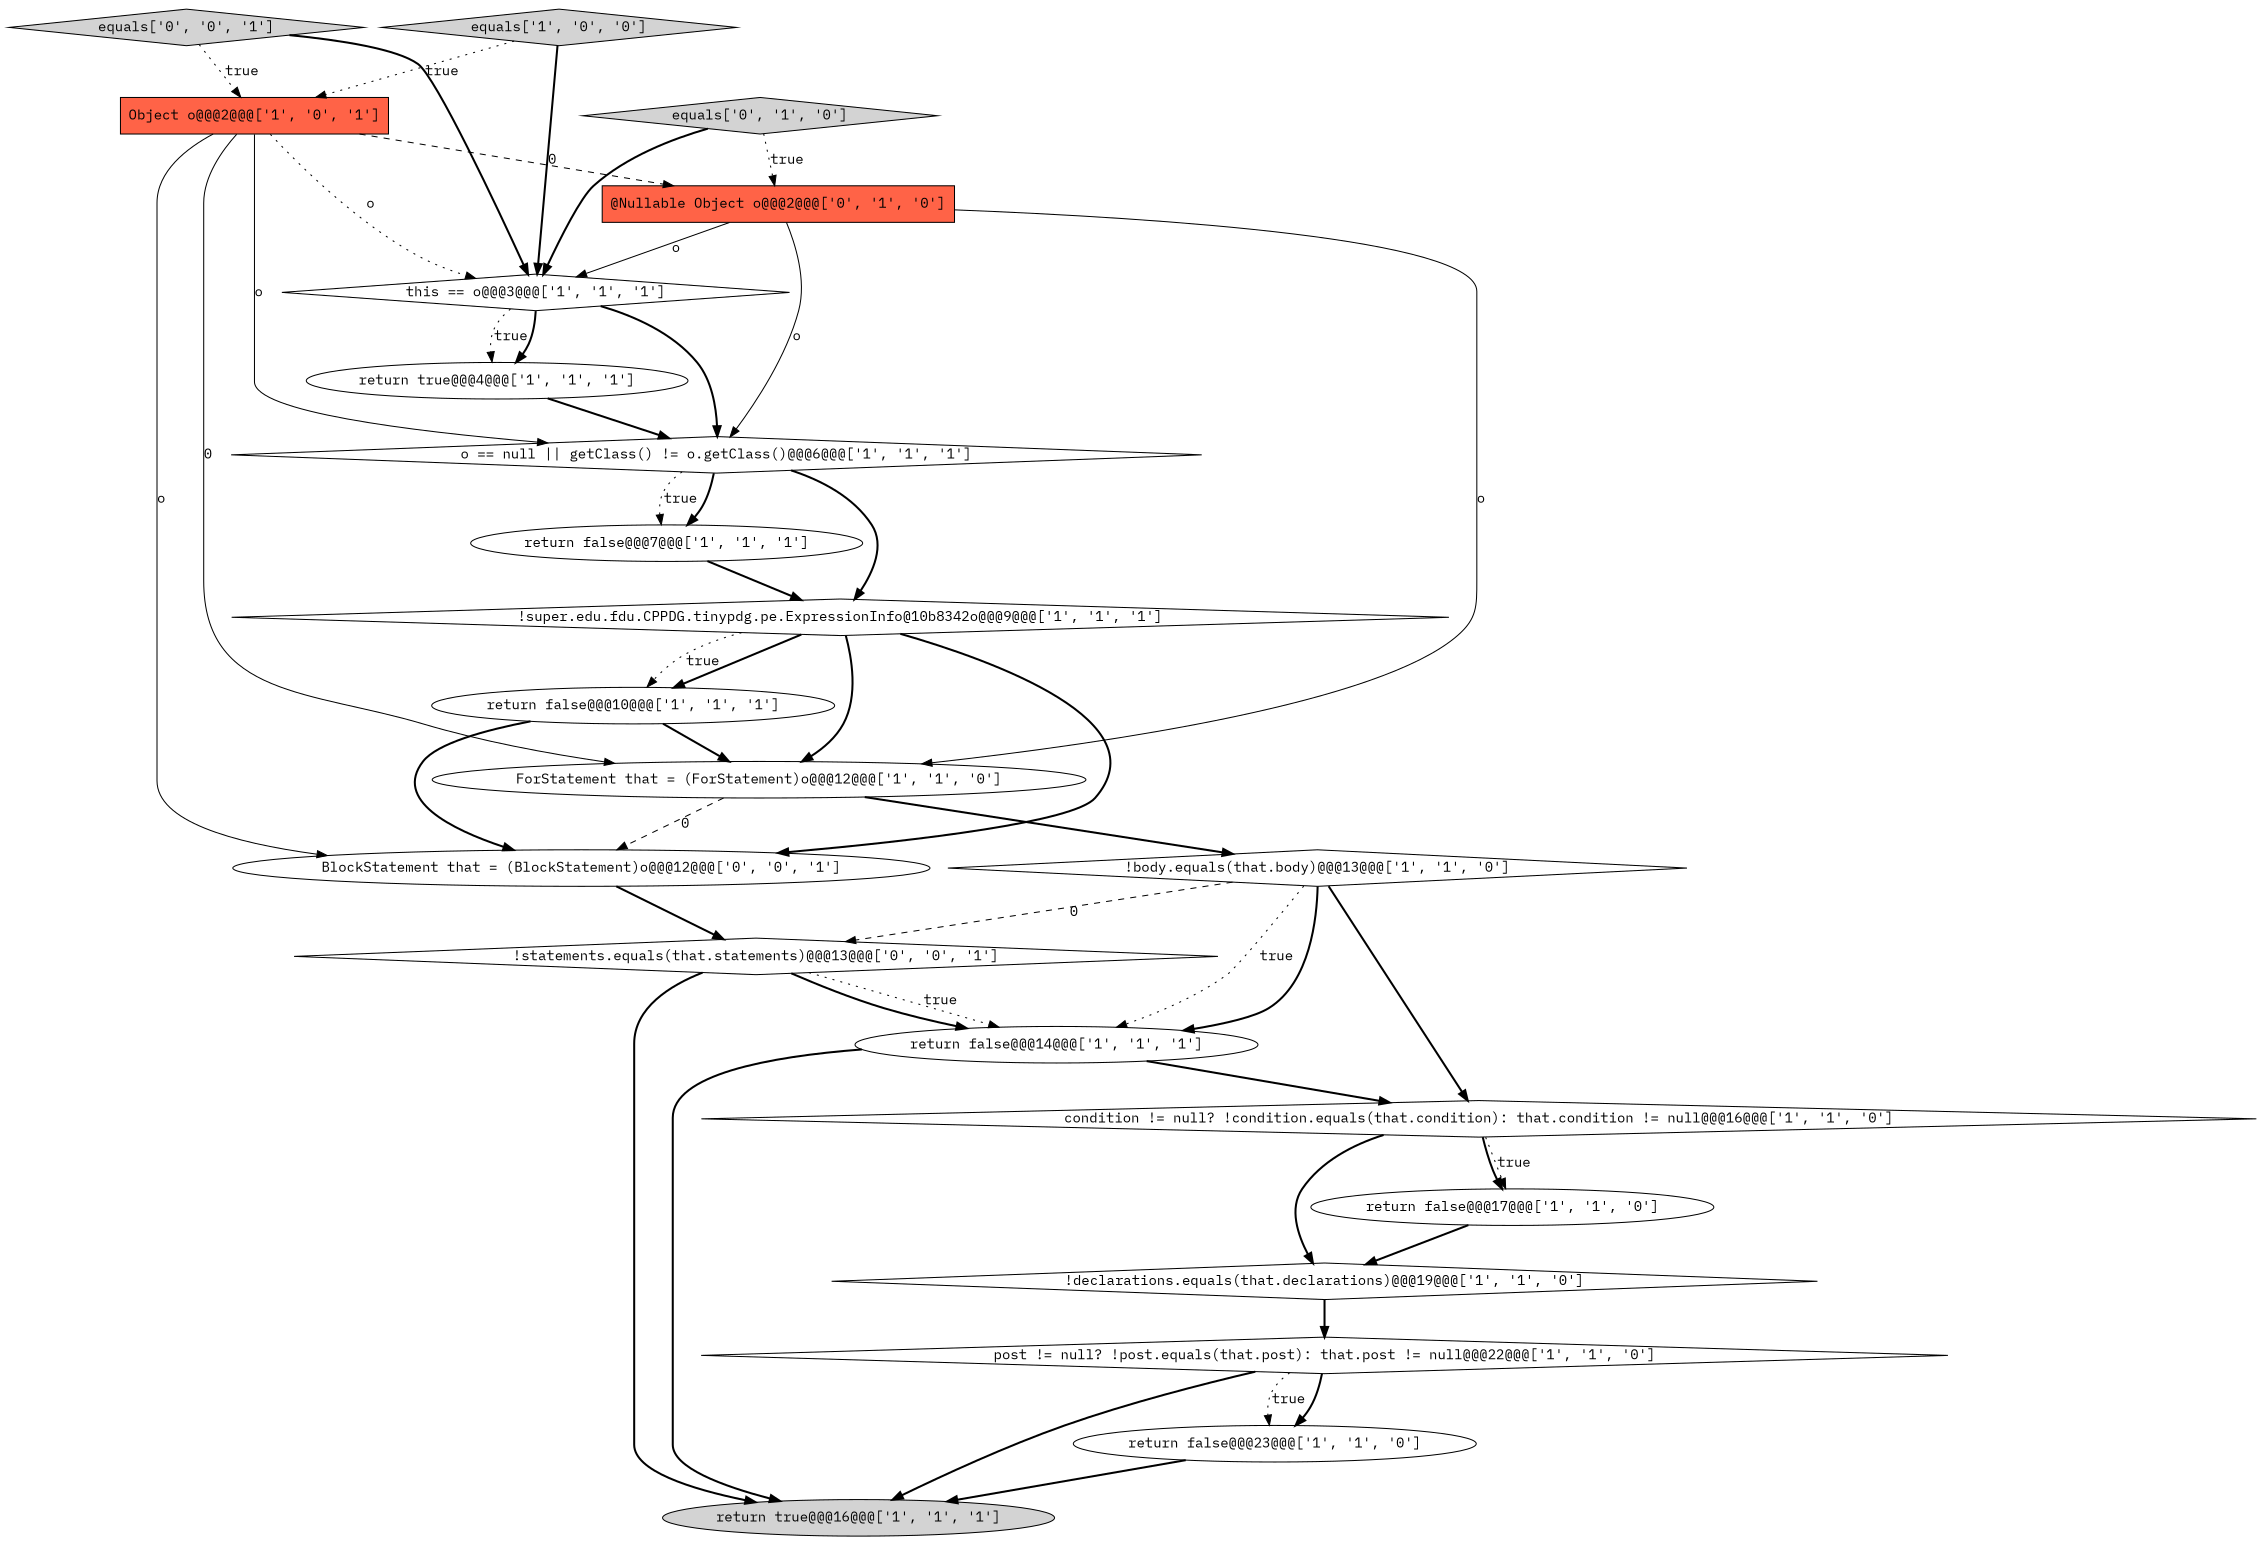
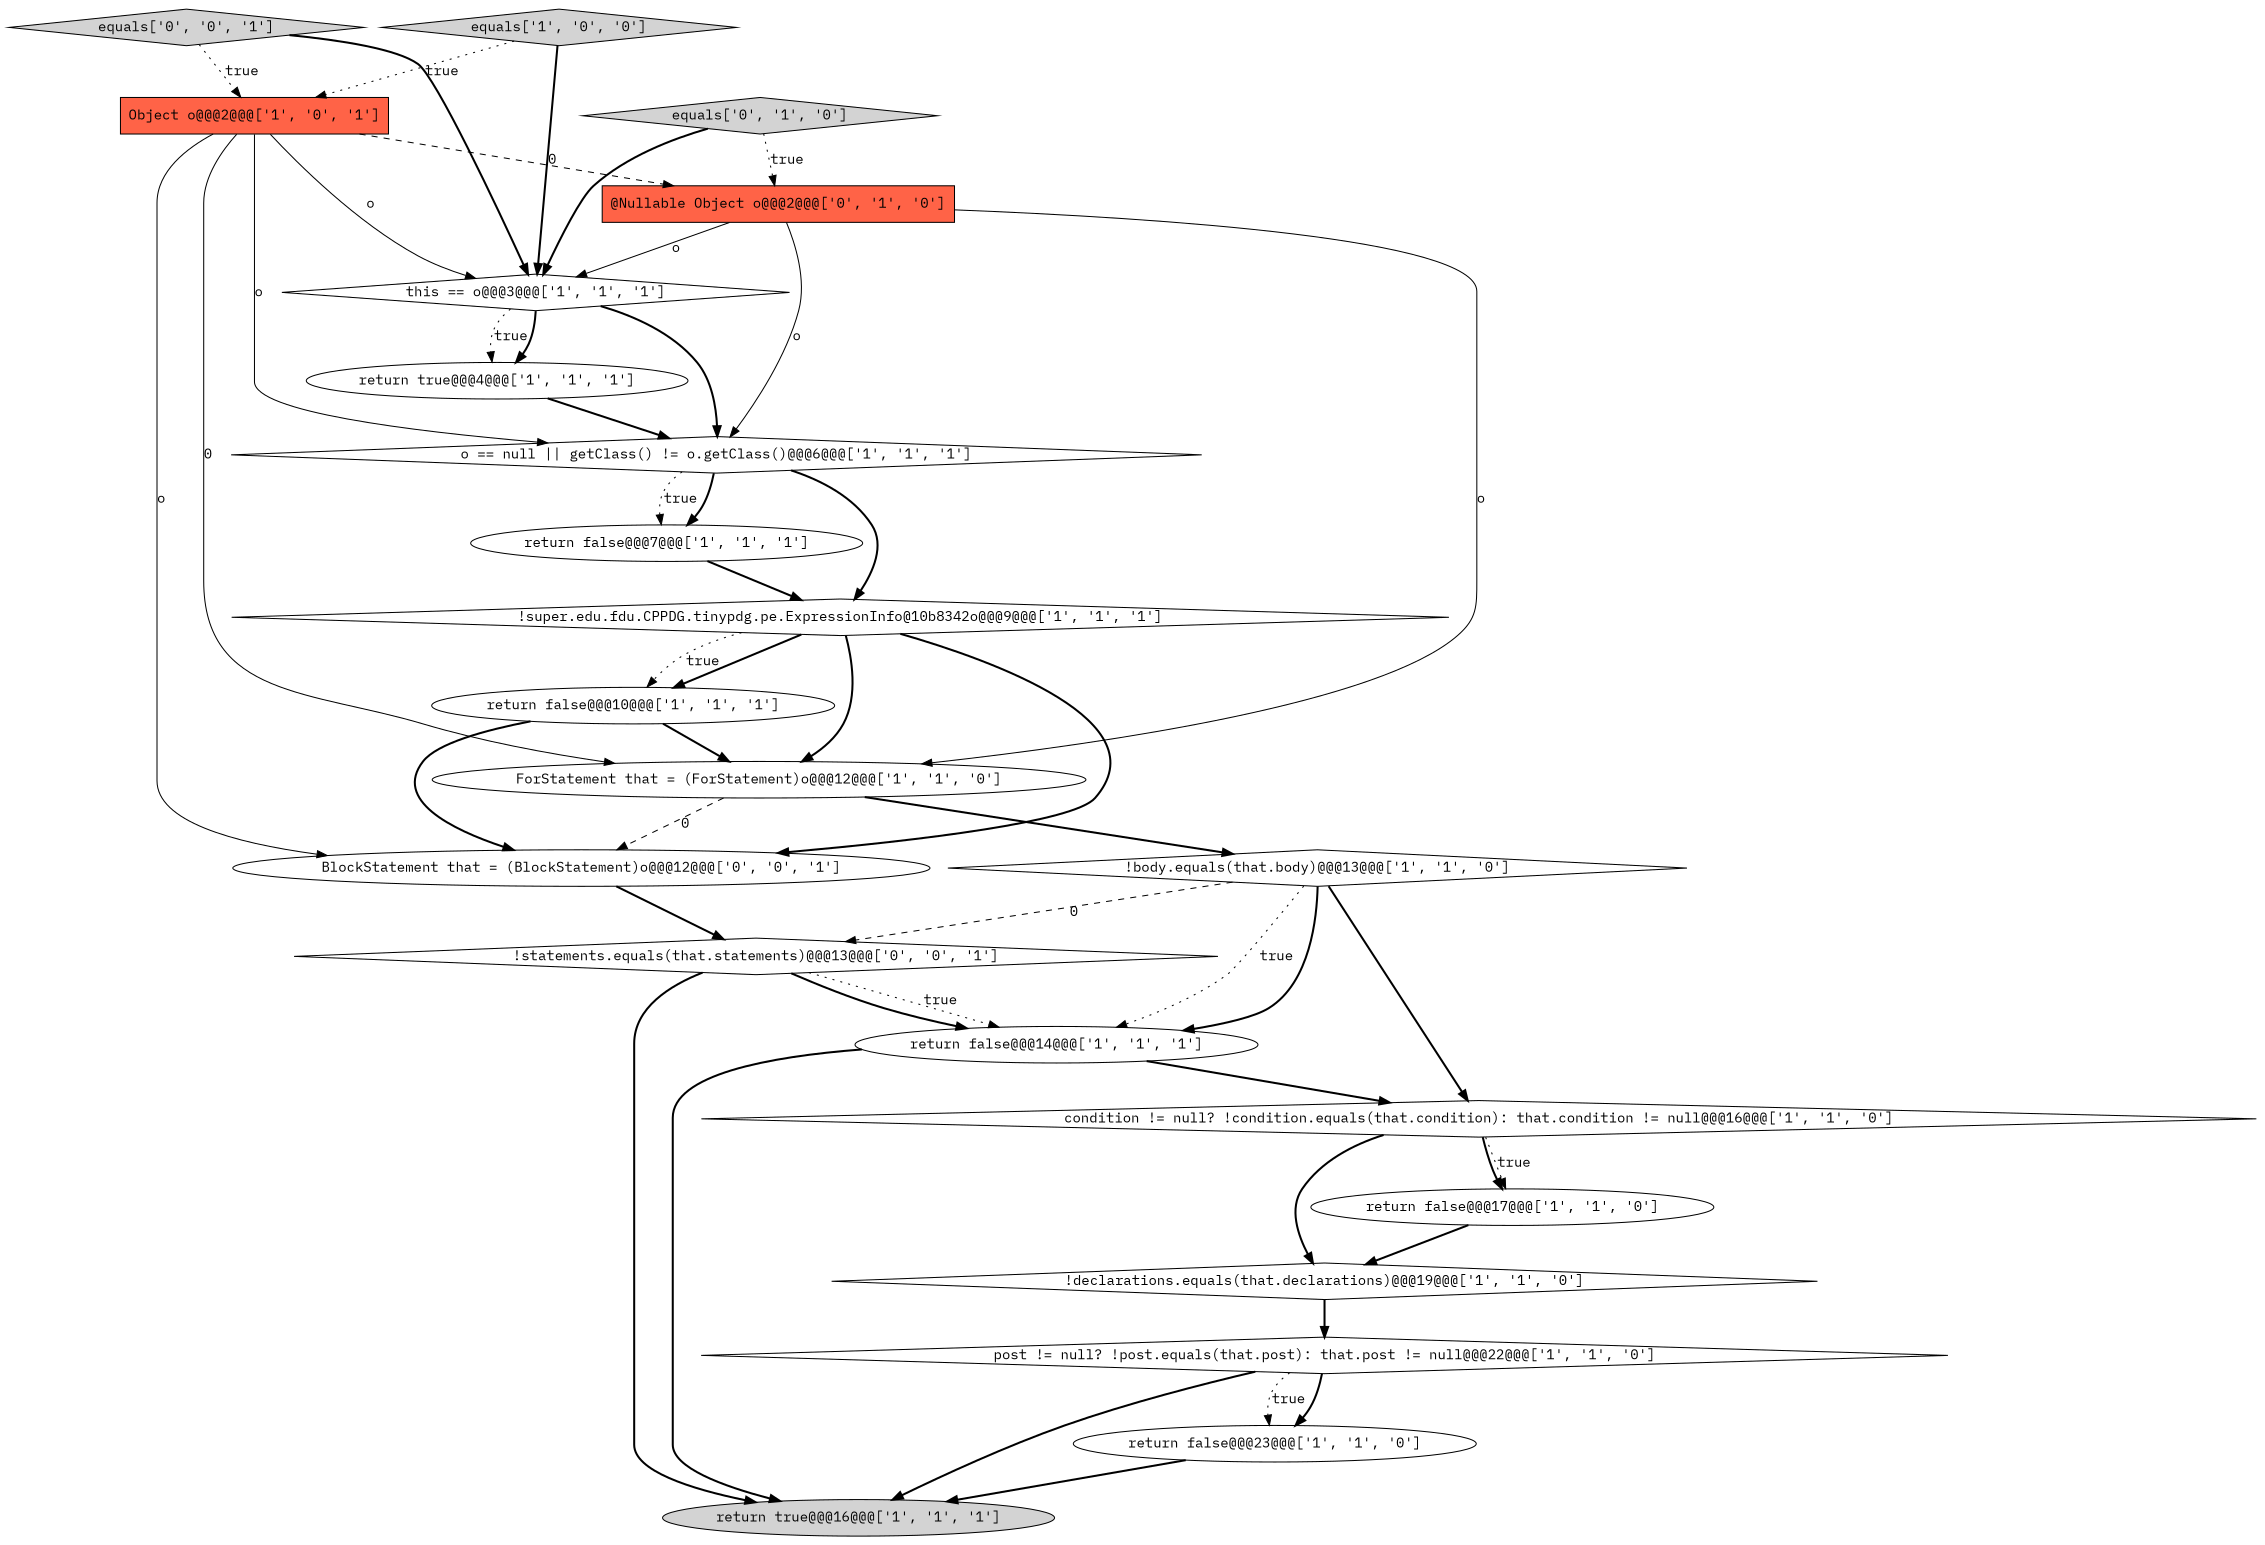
edge "Object o@@@2@@@['1', '0', '1']" -> "this == o@@@3@@@['1', '1', '1']": style dotted -> solid
